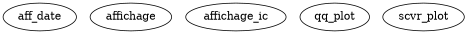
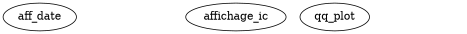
node "affichage": removed
node "scvr_plot": removed
